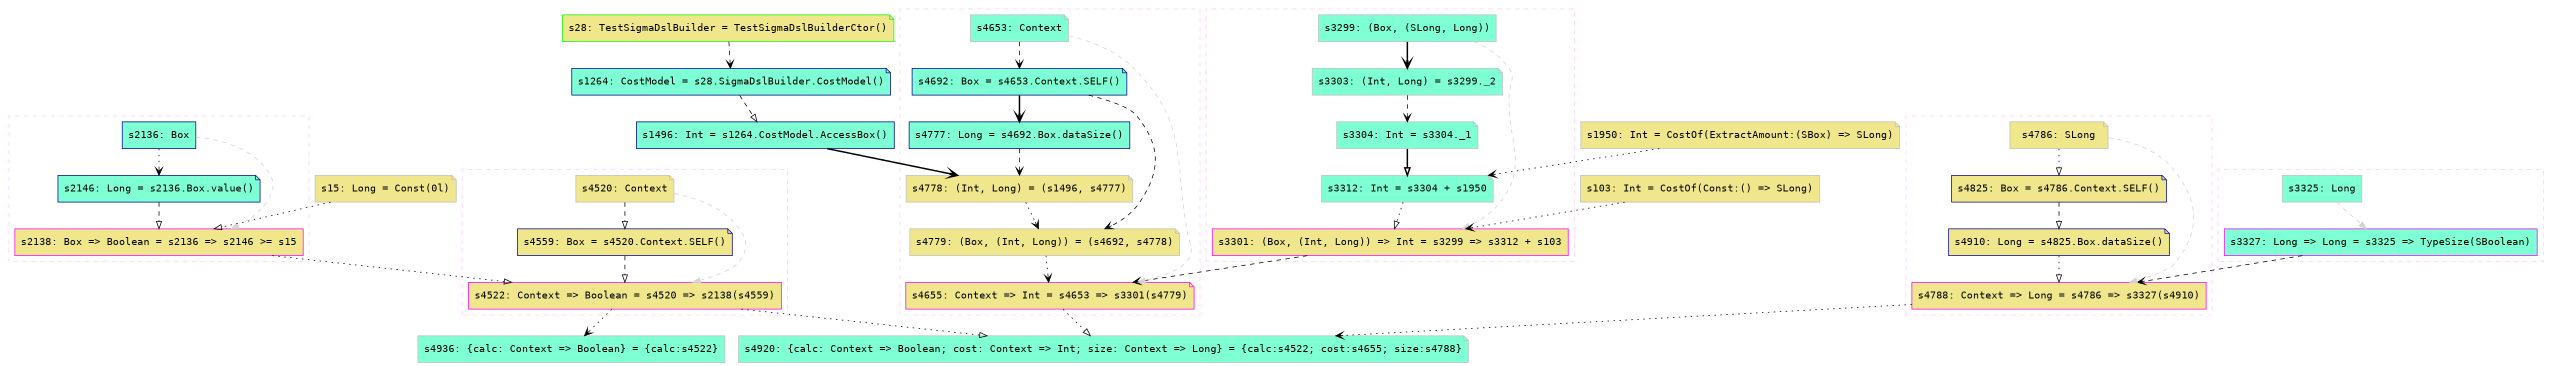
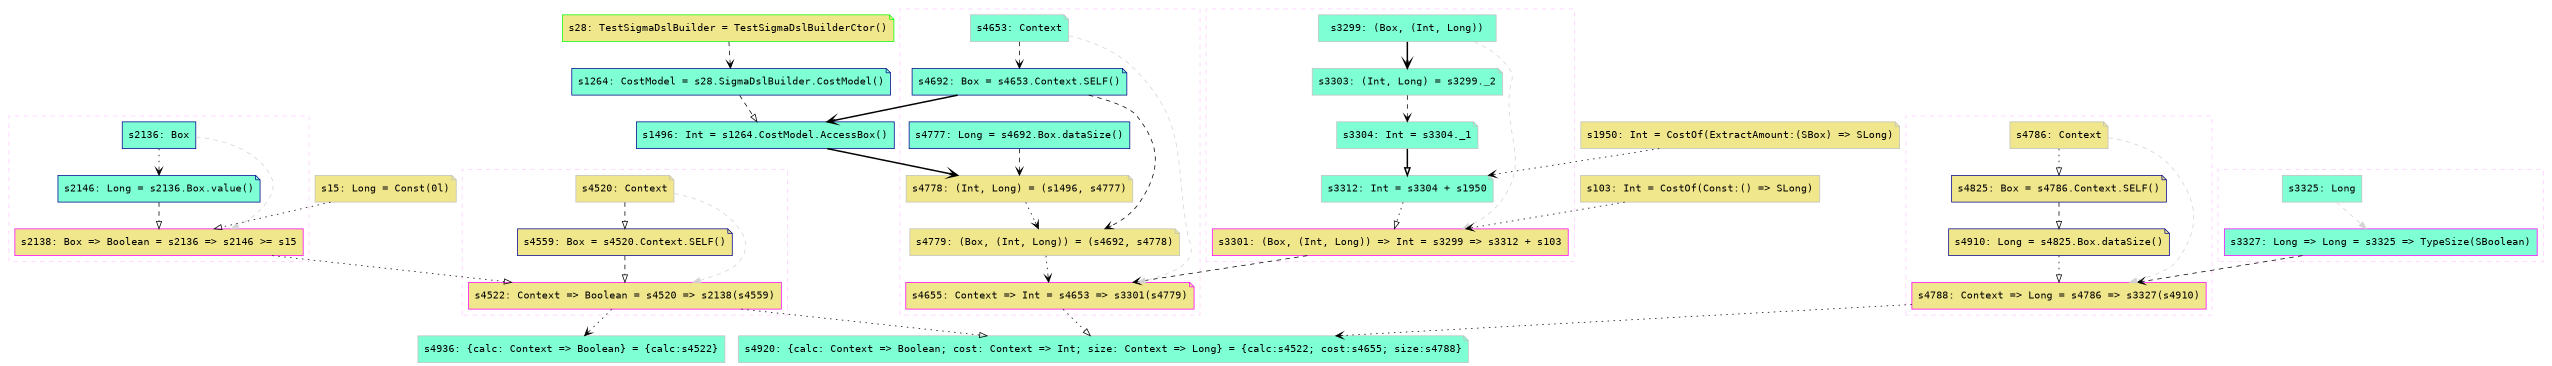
node "s3299: (Box, (SLong, Long))": label "s3299: (Box, (SLong, Long))" -> "s3299: (Box, (Int, Long))"
edge "s4692: Box = s4653.Context.SELF()" -> "s4777: Long = s4692.Box.dataSize()": now "s4692: Box = s4653.Context.SELF()" -> "s1496: Int = s1264.CostModel.AccessBox()"
node "s4786: SLong": label "s4786: SLong" -> "s4786: Context"
